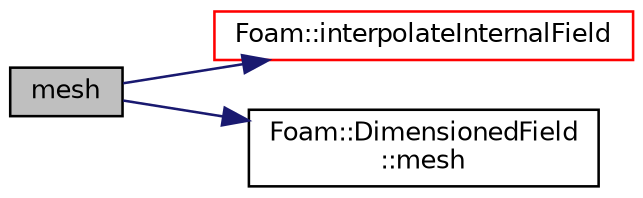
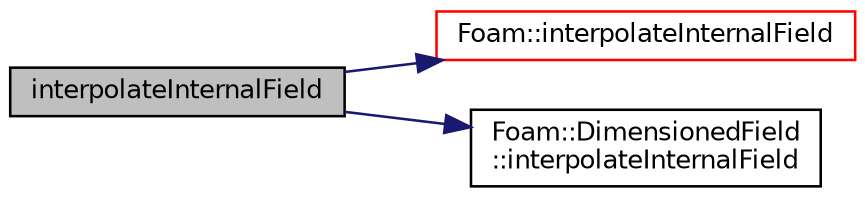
node "mesh": label "mesh" -> "interpolateInternalField"
node "Foam::DimensionedField ::mesh": label "Foam::DimensionedField ::mesh" -> "Foam::DimensionedField ::interpolateInternalField"
